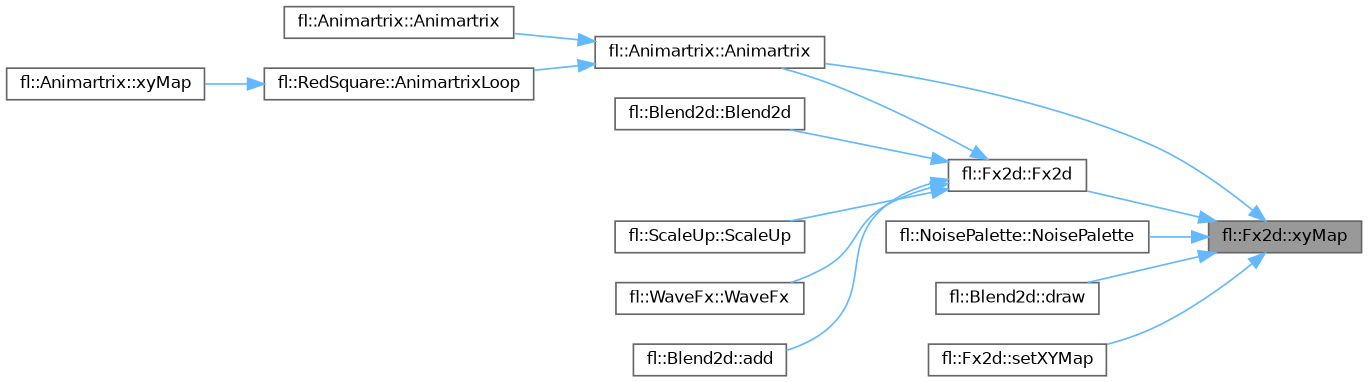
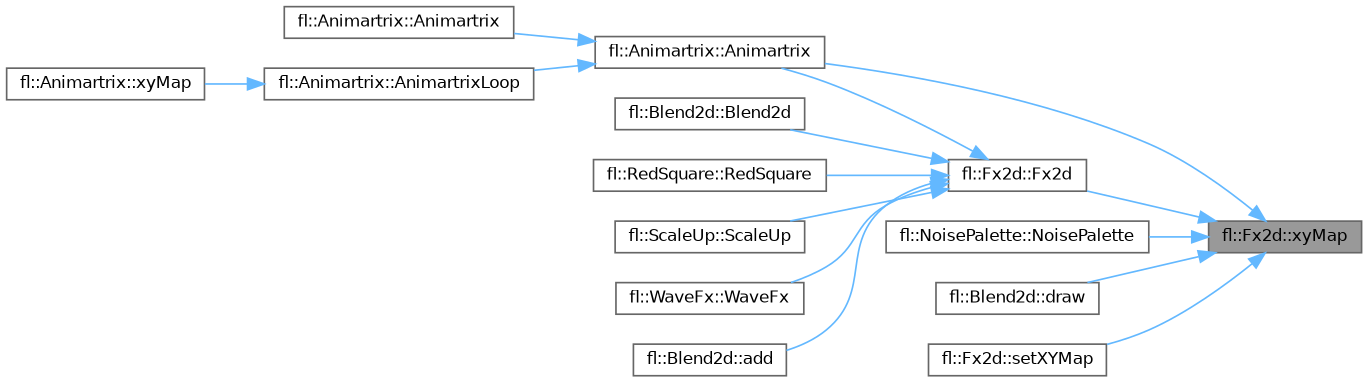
node "fl::RedSquare::AnimartrixLoop": label "fl::RedSquare::AnimartrixLoop" -> "fl::Animartrix::AnimartrixLoop"
node "fl::RedSquare::RedSquare": added
